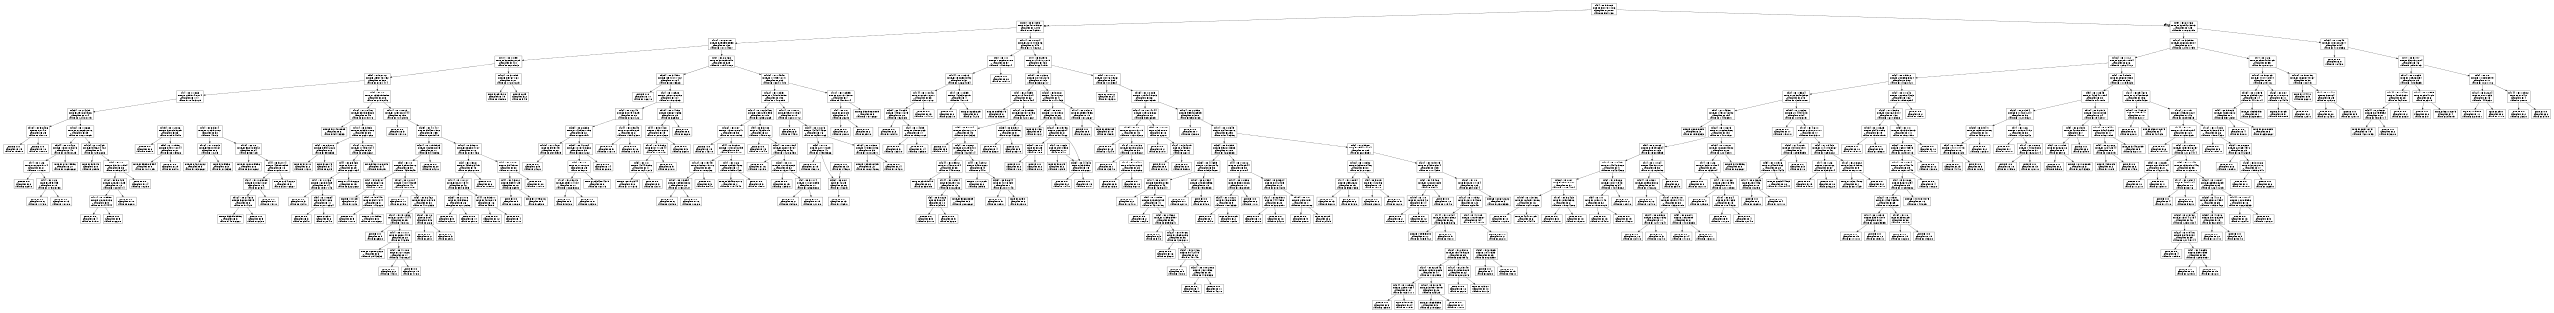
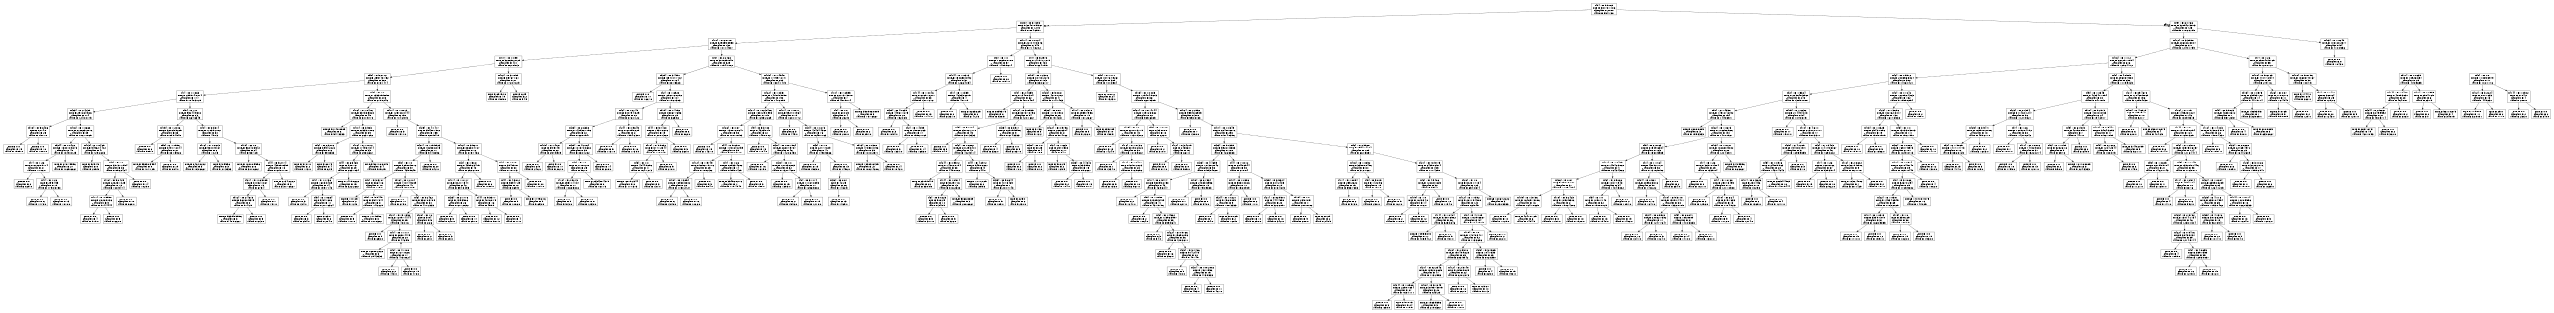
node "X[4] <= 5.447 mse = 39273.7604 samples = 46 value = 299.9783": removed
node "X[8] <= 1.0 mse = 95244.9302 samples = 63 value = 664.6349": added
edge "X[22] <= 0.9796 mse = 266.6304 samples = 21 value = 90.4762" -> "X[23] <= 4.4842 mse = 33.3956 samples = 15 value = 89.2667": now "X[22] <= 0.9796 mse = 266.6304 samples = 21 value = 90.4762" -> "X[2] <= 1.623 mse = 257.0588 samples = 17 value = 94.0"
edge "X[3] <= 1.0 mse = 2277.7609 samples = 41 value = 1498.5366" -> "X[26] <= 0.87 mse = 42.25 samples = 26 value = 1462.5": now "X[3] <= 1.0 mse = 2277.7609 samples = 41 value = 1498.5366" -> "mse = 0.0 samples = 13 value = 1456.0"
node "mse = 0.0 samples = 17 value = 261.0": added
node "mse = 0.0 samples = 15 value = 1561.0": label "mse = 0.0 samples = 15 value = 1561.0" -> "mse = 0.0 samples = 15 value = 1565.0"
node "mse = 4290.25 samples = 2 value = 118.5": removed
node "X[23] <= 2.1776 mse = 735.3506 samples = 26 samples = 677.2692": label "X[23] <= 2.1776 mse = 735.3506 samples = 26 samples = 677.2692" -> "X[23] <= 2.1776 mse = 735.3506 samples = 26 value = 677.2692"
node "mse = 0.0 samples = 13 value = 560.0": removed
node "mse = 0.0 samples = 4 value = 1296.0": label "mse = 0.0 samples = 4 value = 1296.0" -> "mse = 0.0 samples = 2 value = 1296.0"
node "X[19] <= 1.0 mse = 14048.3417 samples = 92 value = 713.3696": added
edge "X[1] <= 1.1117 mse = 6630.4475 samples = 20 value = 446.95" -> "X[0] <= 4.1188 mse = 127.1626 samples = 17 value = 473.8824": reversed
